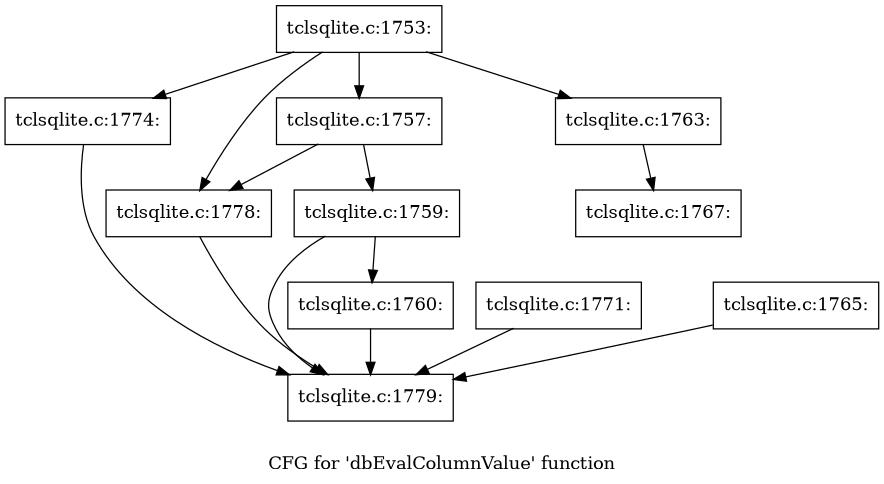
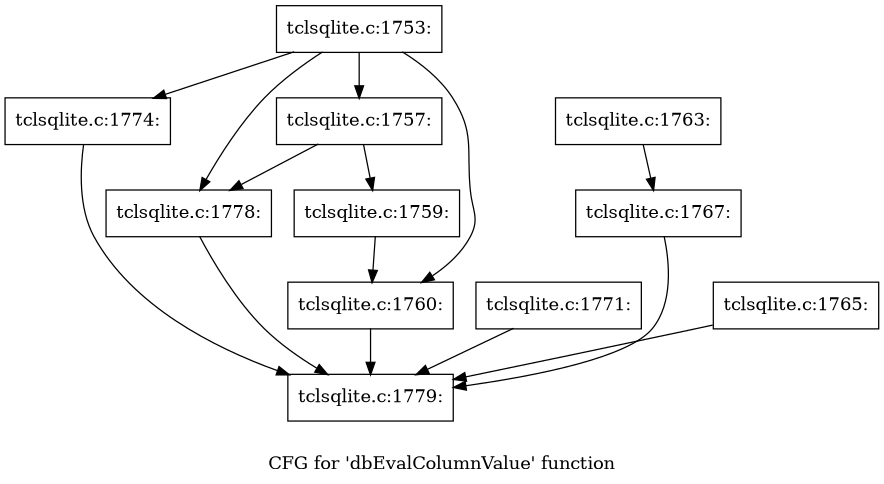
edge "tclsqlite.c:1753:" -> "tclsqlite.c:1763:": now "tclsqlite.c:1753:" -> "tclsqlite.c:1760:"
edge "tclsqlite.c:1759:" -> "tclsqlite.c:1779:": now "tclsqlite.c:1767:" -> "tclsqlite.c:1779:"
